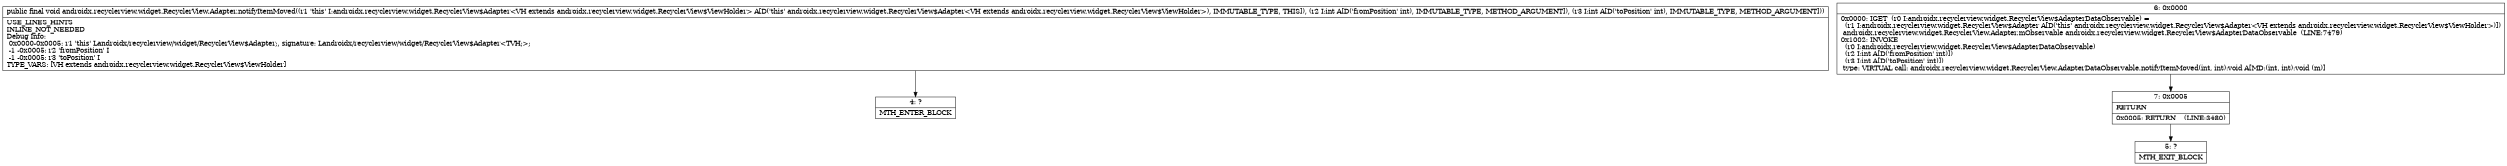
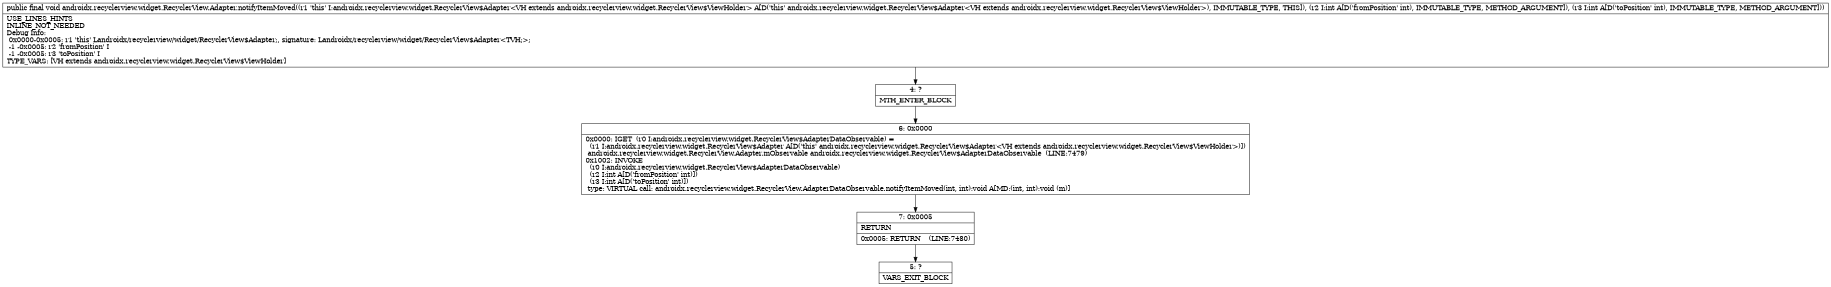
edge "4: ?" -> "6: 0x0000": added
node "7: 0x0005": text "0x0005: RETURN    (LINE:3480)" -> "0x0005: RETURN    (LINE:7480)"
node "5: ?": text "MTH_EXIT_BLOCK" -> "VARS_EXIT_BLOCK"
